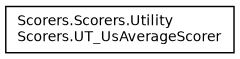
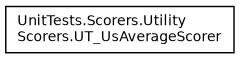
node "Scorers.Scorers.Utility Scorers.UT_UsAverageScorer": label "Scorers.Scorers.Utility Scorers.UT_UsAverageScorer" -> "UnitTests.Scorers.Utility Scorers.UT_UsAverageScorer"
